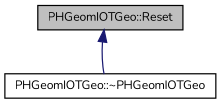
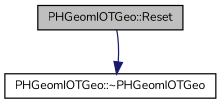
edge "PHGeomIOTGeo::~PHGeomIOTGeo" -> "PHGeomIOTGeo::Reset": reversed
